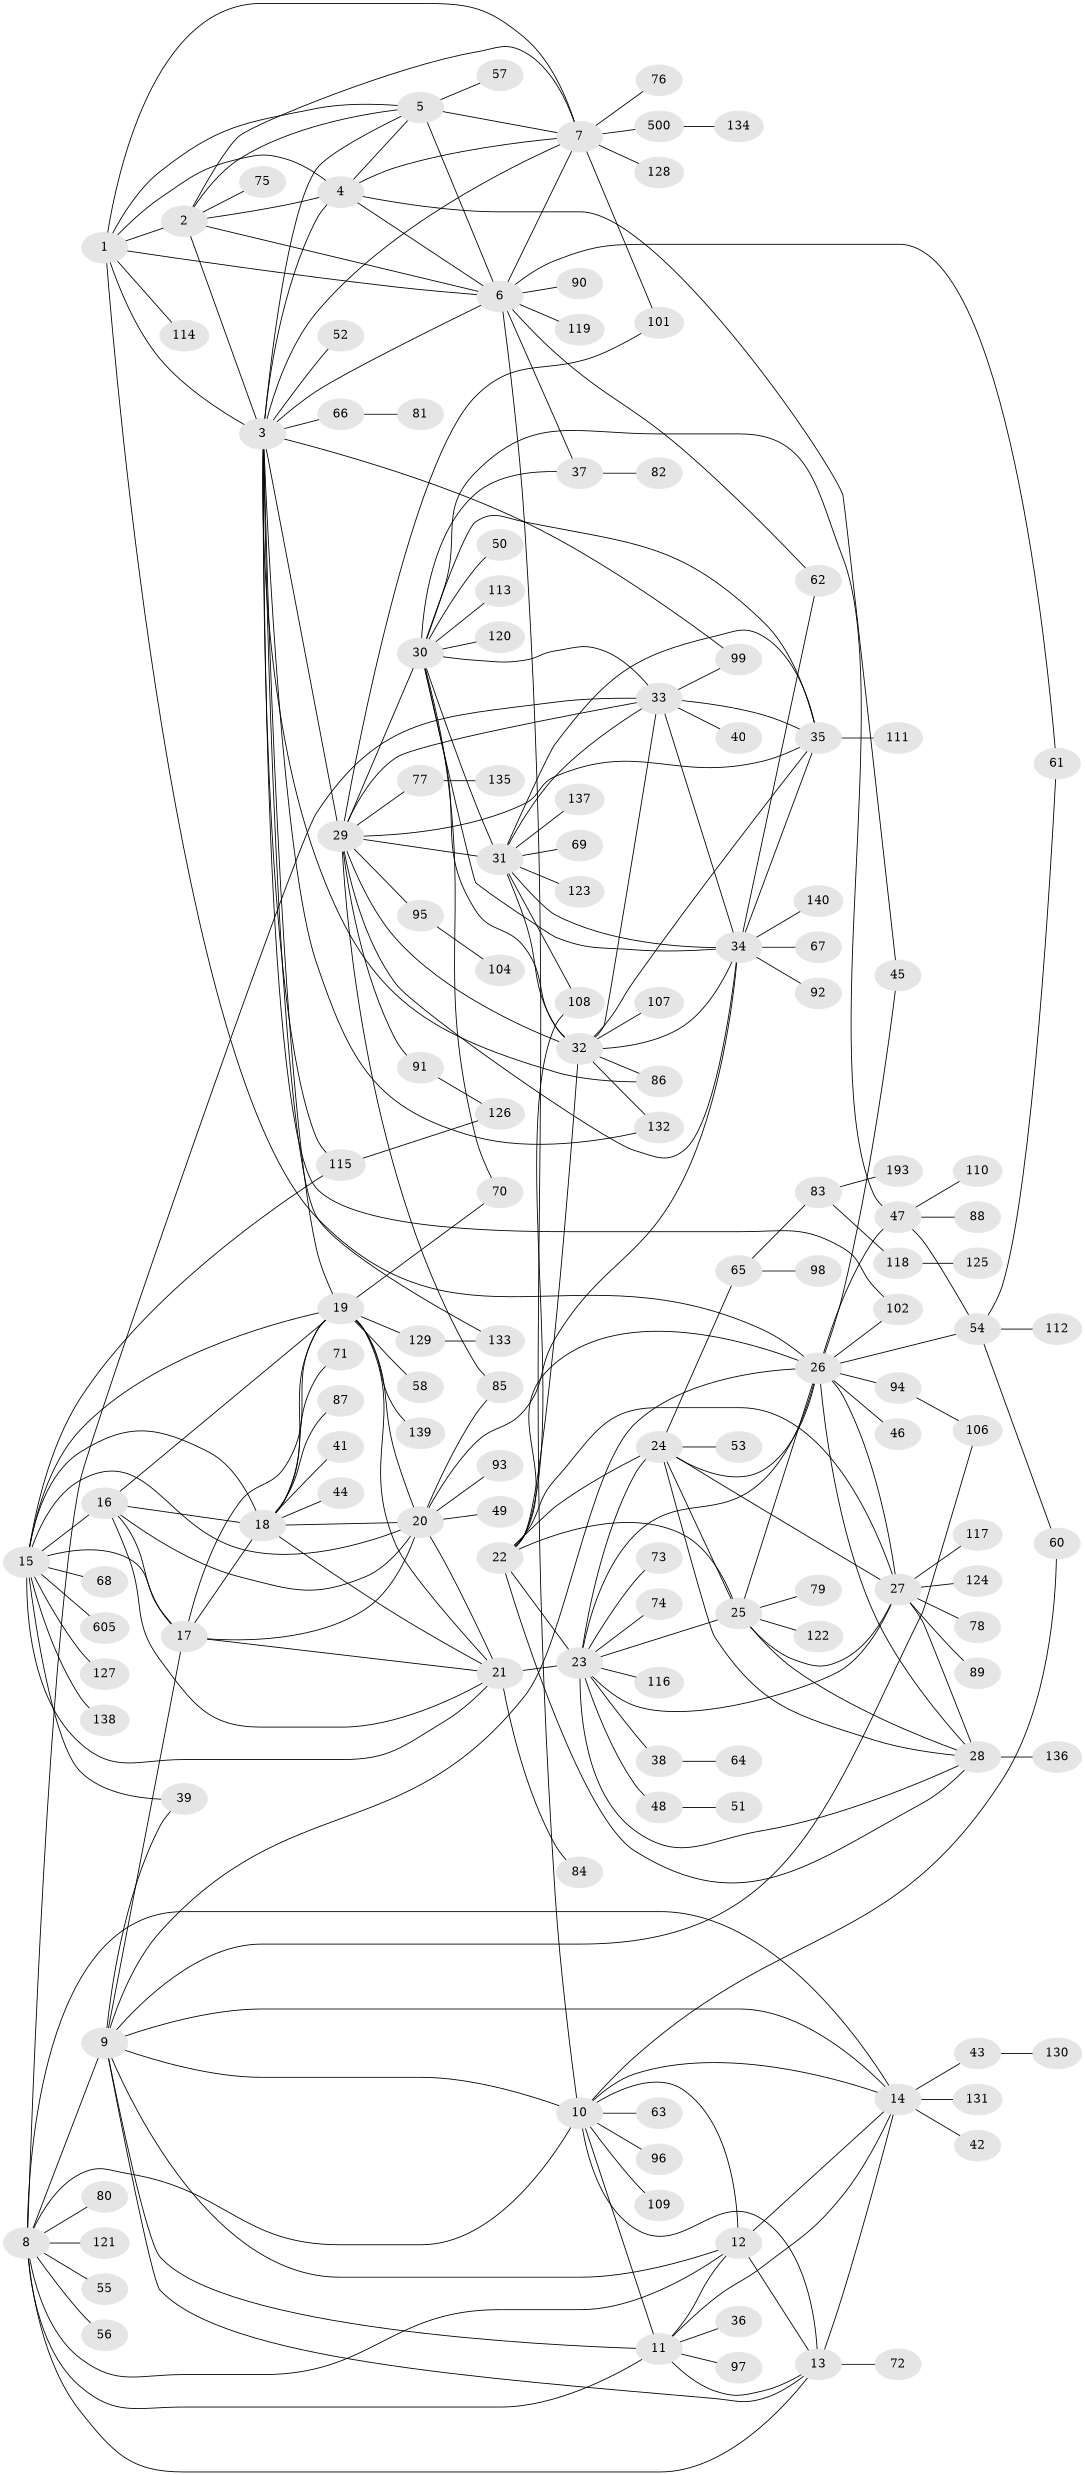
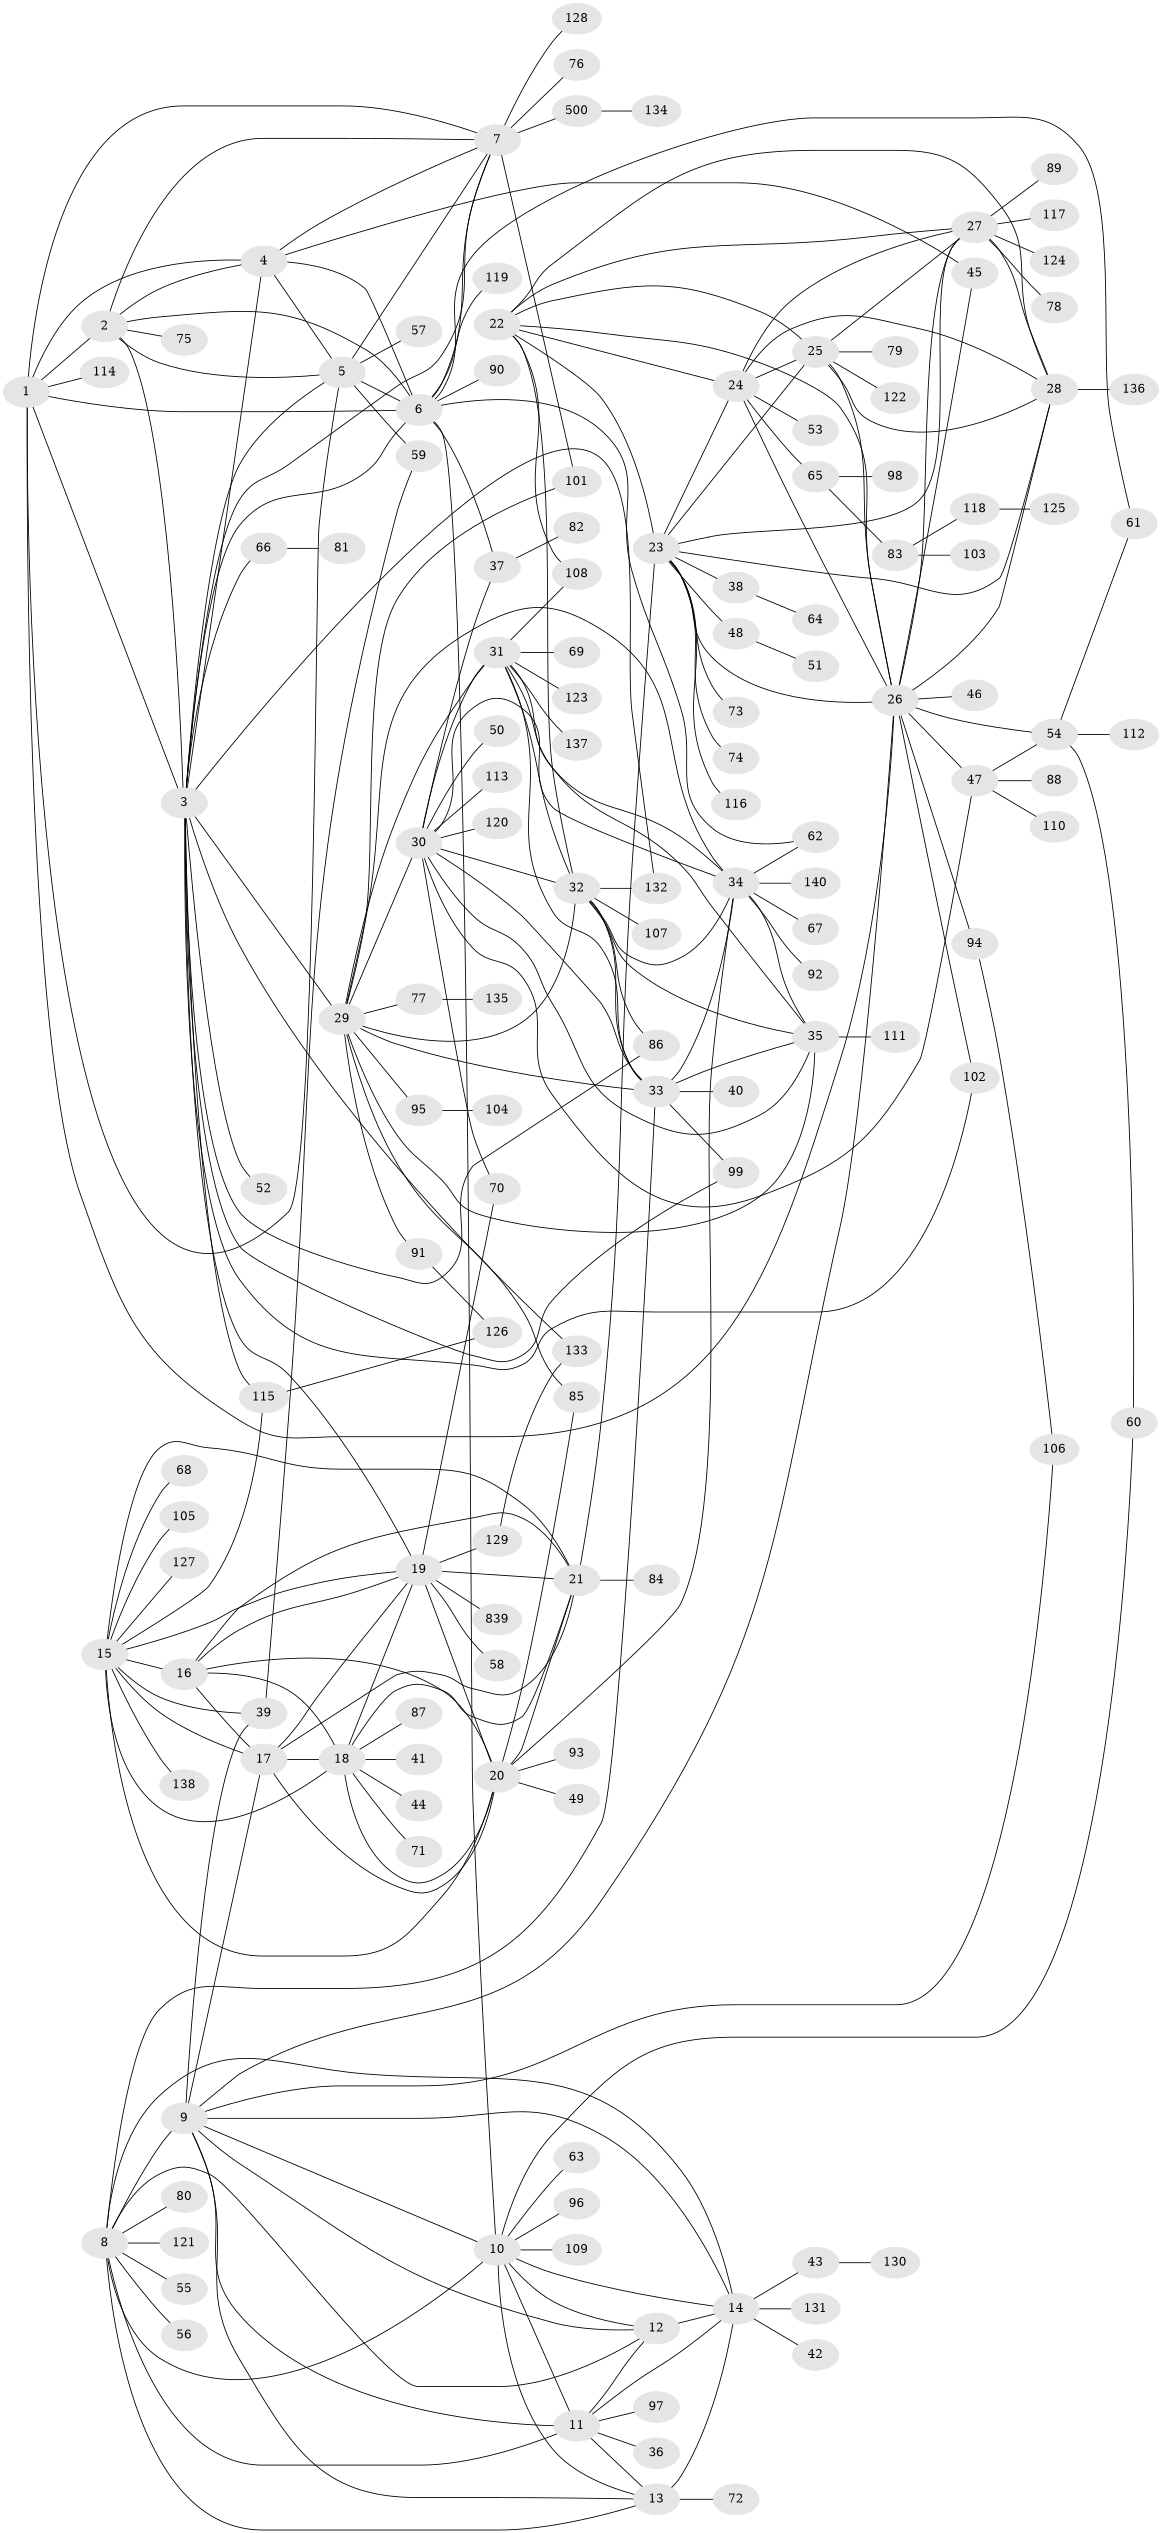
node "59": added
node "193": label "193" -> "103"
node "139": label "139" -> "839"
node "605": label "605" -> "105"
edge "12" -- "13": removed
